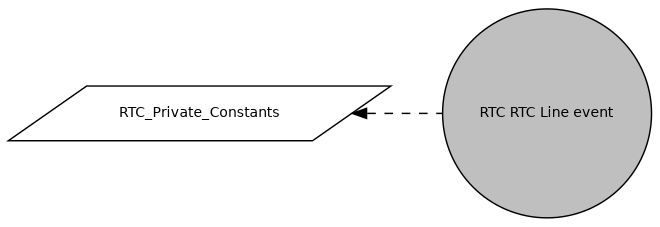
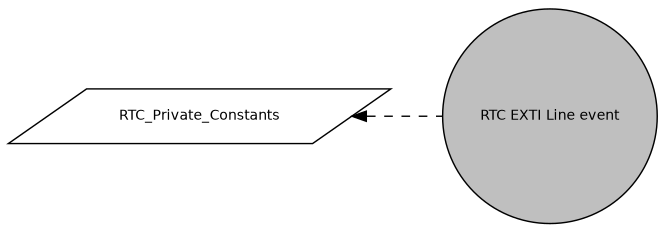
node "RTC RTC Line event": label "RTC RTC Line event" -> "RTC EXTI Line event"
